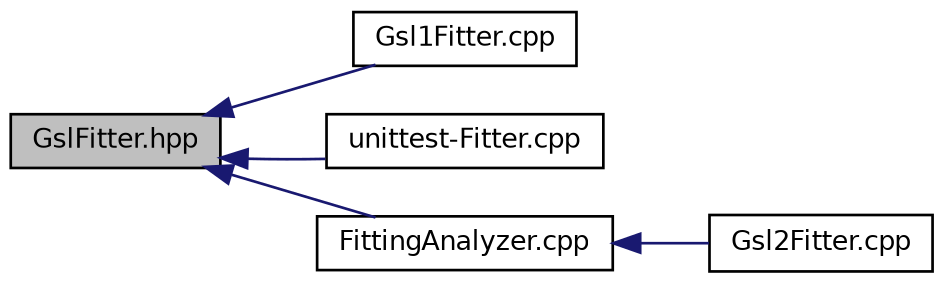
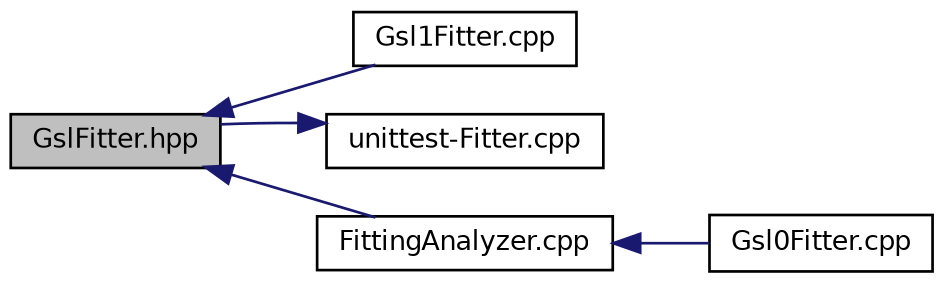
edge "unittest-Fitter.cpp" -> "GslFitter.hpp": reversed
node "Gsl2Fitter.cpp": label "Gsl2Fitter.cpp" -> "Gsl0Fitter.cpp"
